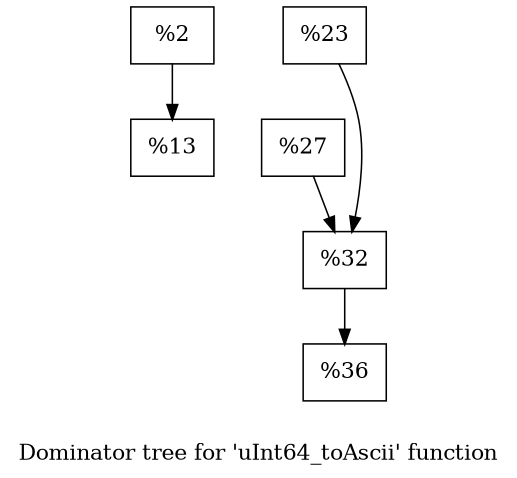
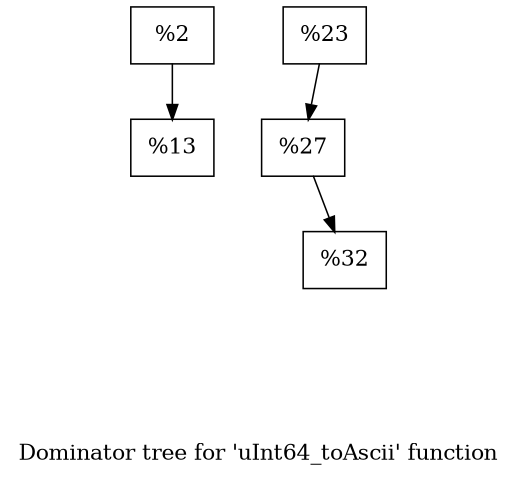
edge "%23" -> "%32": now "%23" -> "%27"
node "%36": removed
